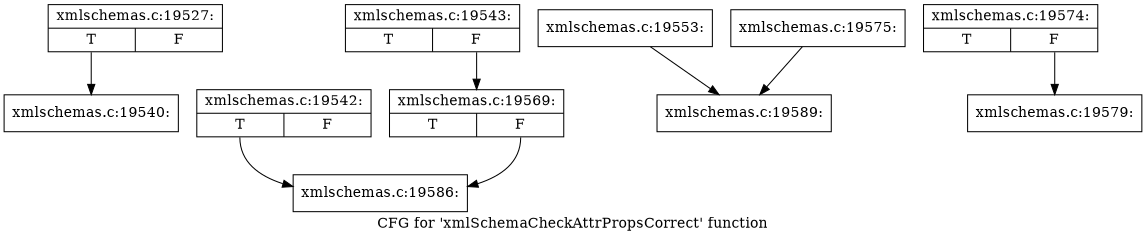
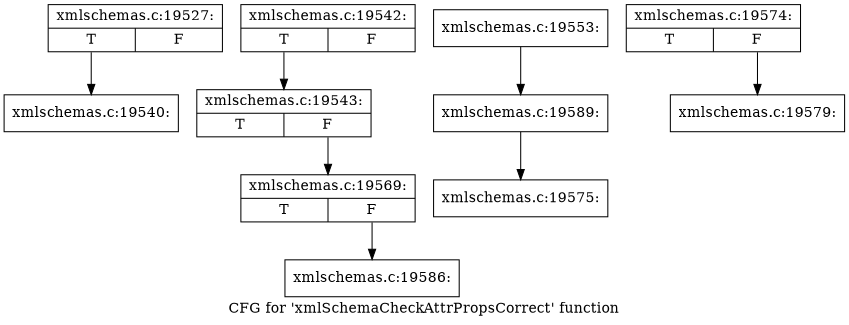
edge "xmlschemas.c:19575:" -> "xmlschemas.c:19589:": reversed
edge "xmlschemas.c:19542:" -> "xmlschemas.c:19586:": now "xmlschemas.c:19542:" -> "xmlschemas.c:19543:"
